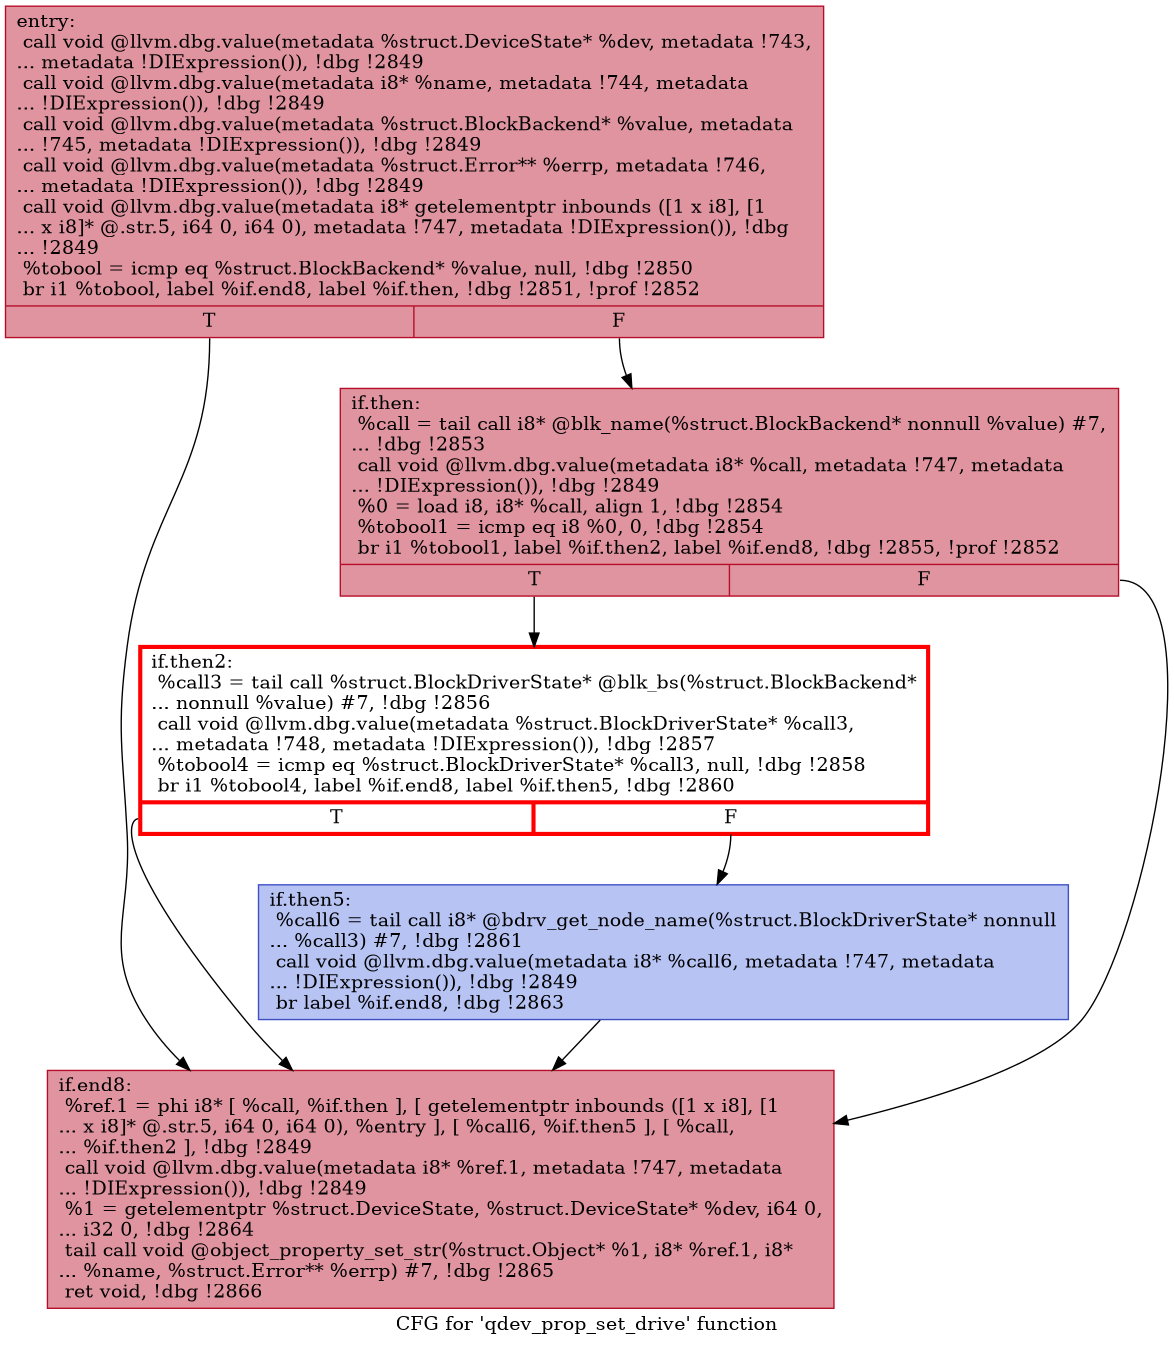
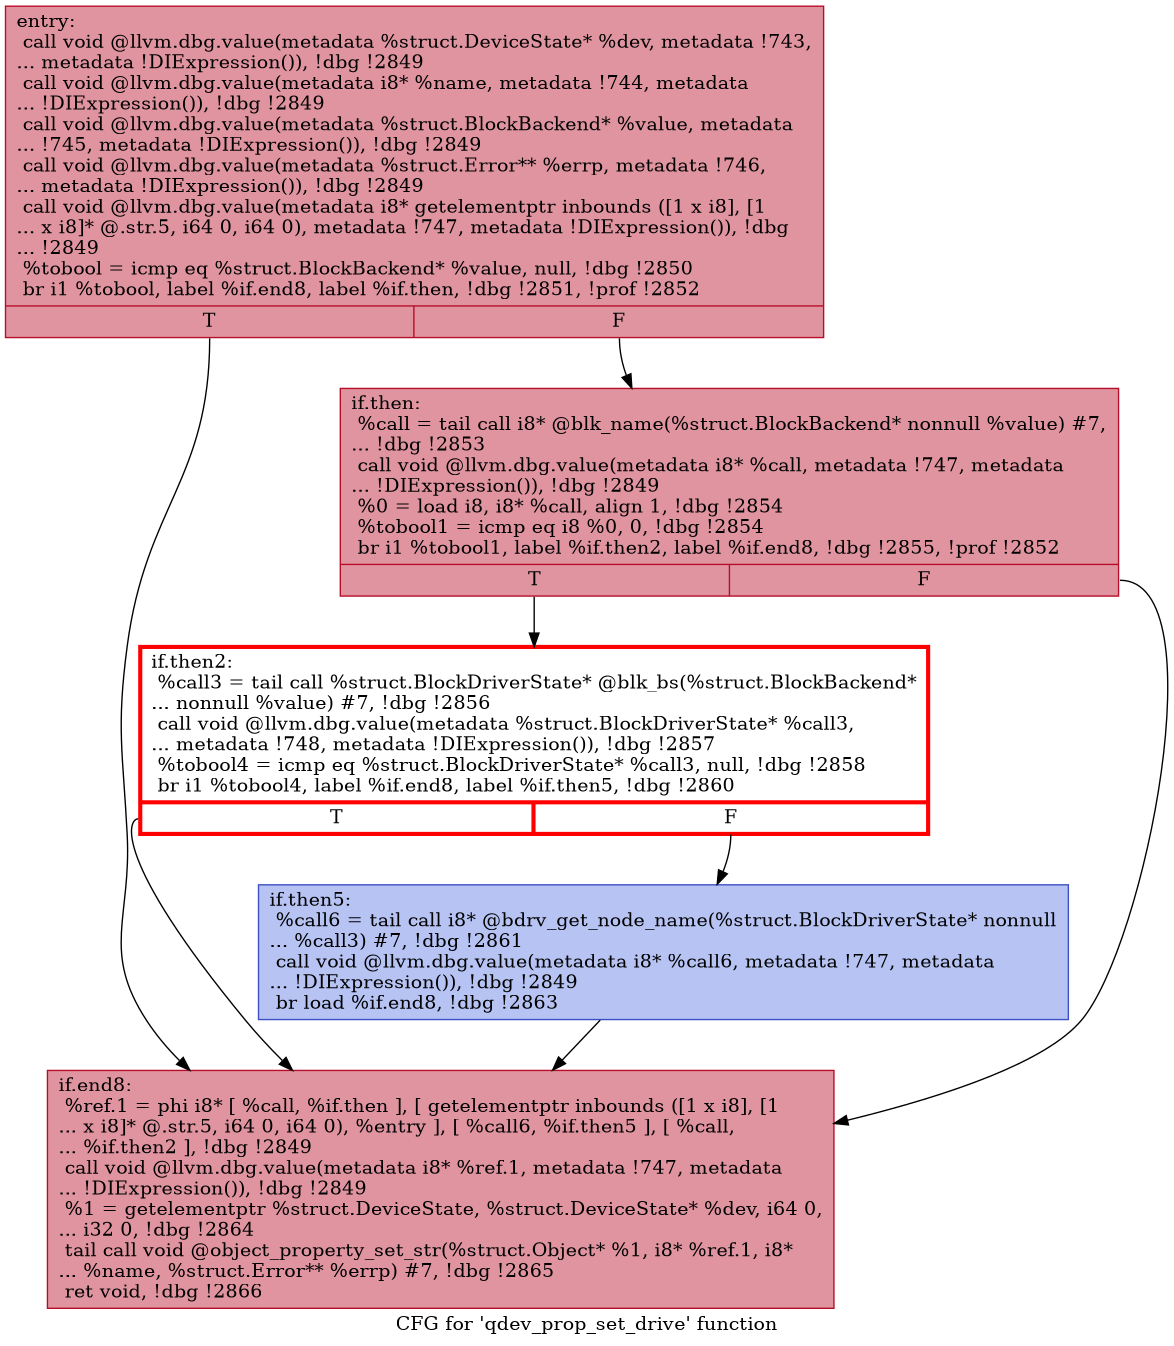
node "if.then5:": text "br label %if.end8, !dbg !2863" -> "br load %if.end8, !dbg !2863"
